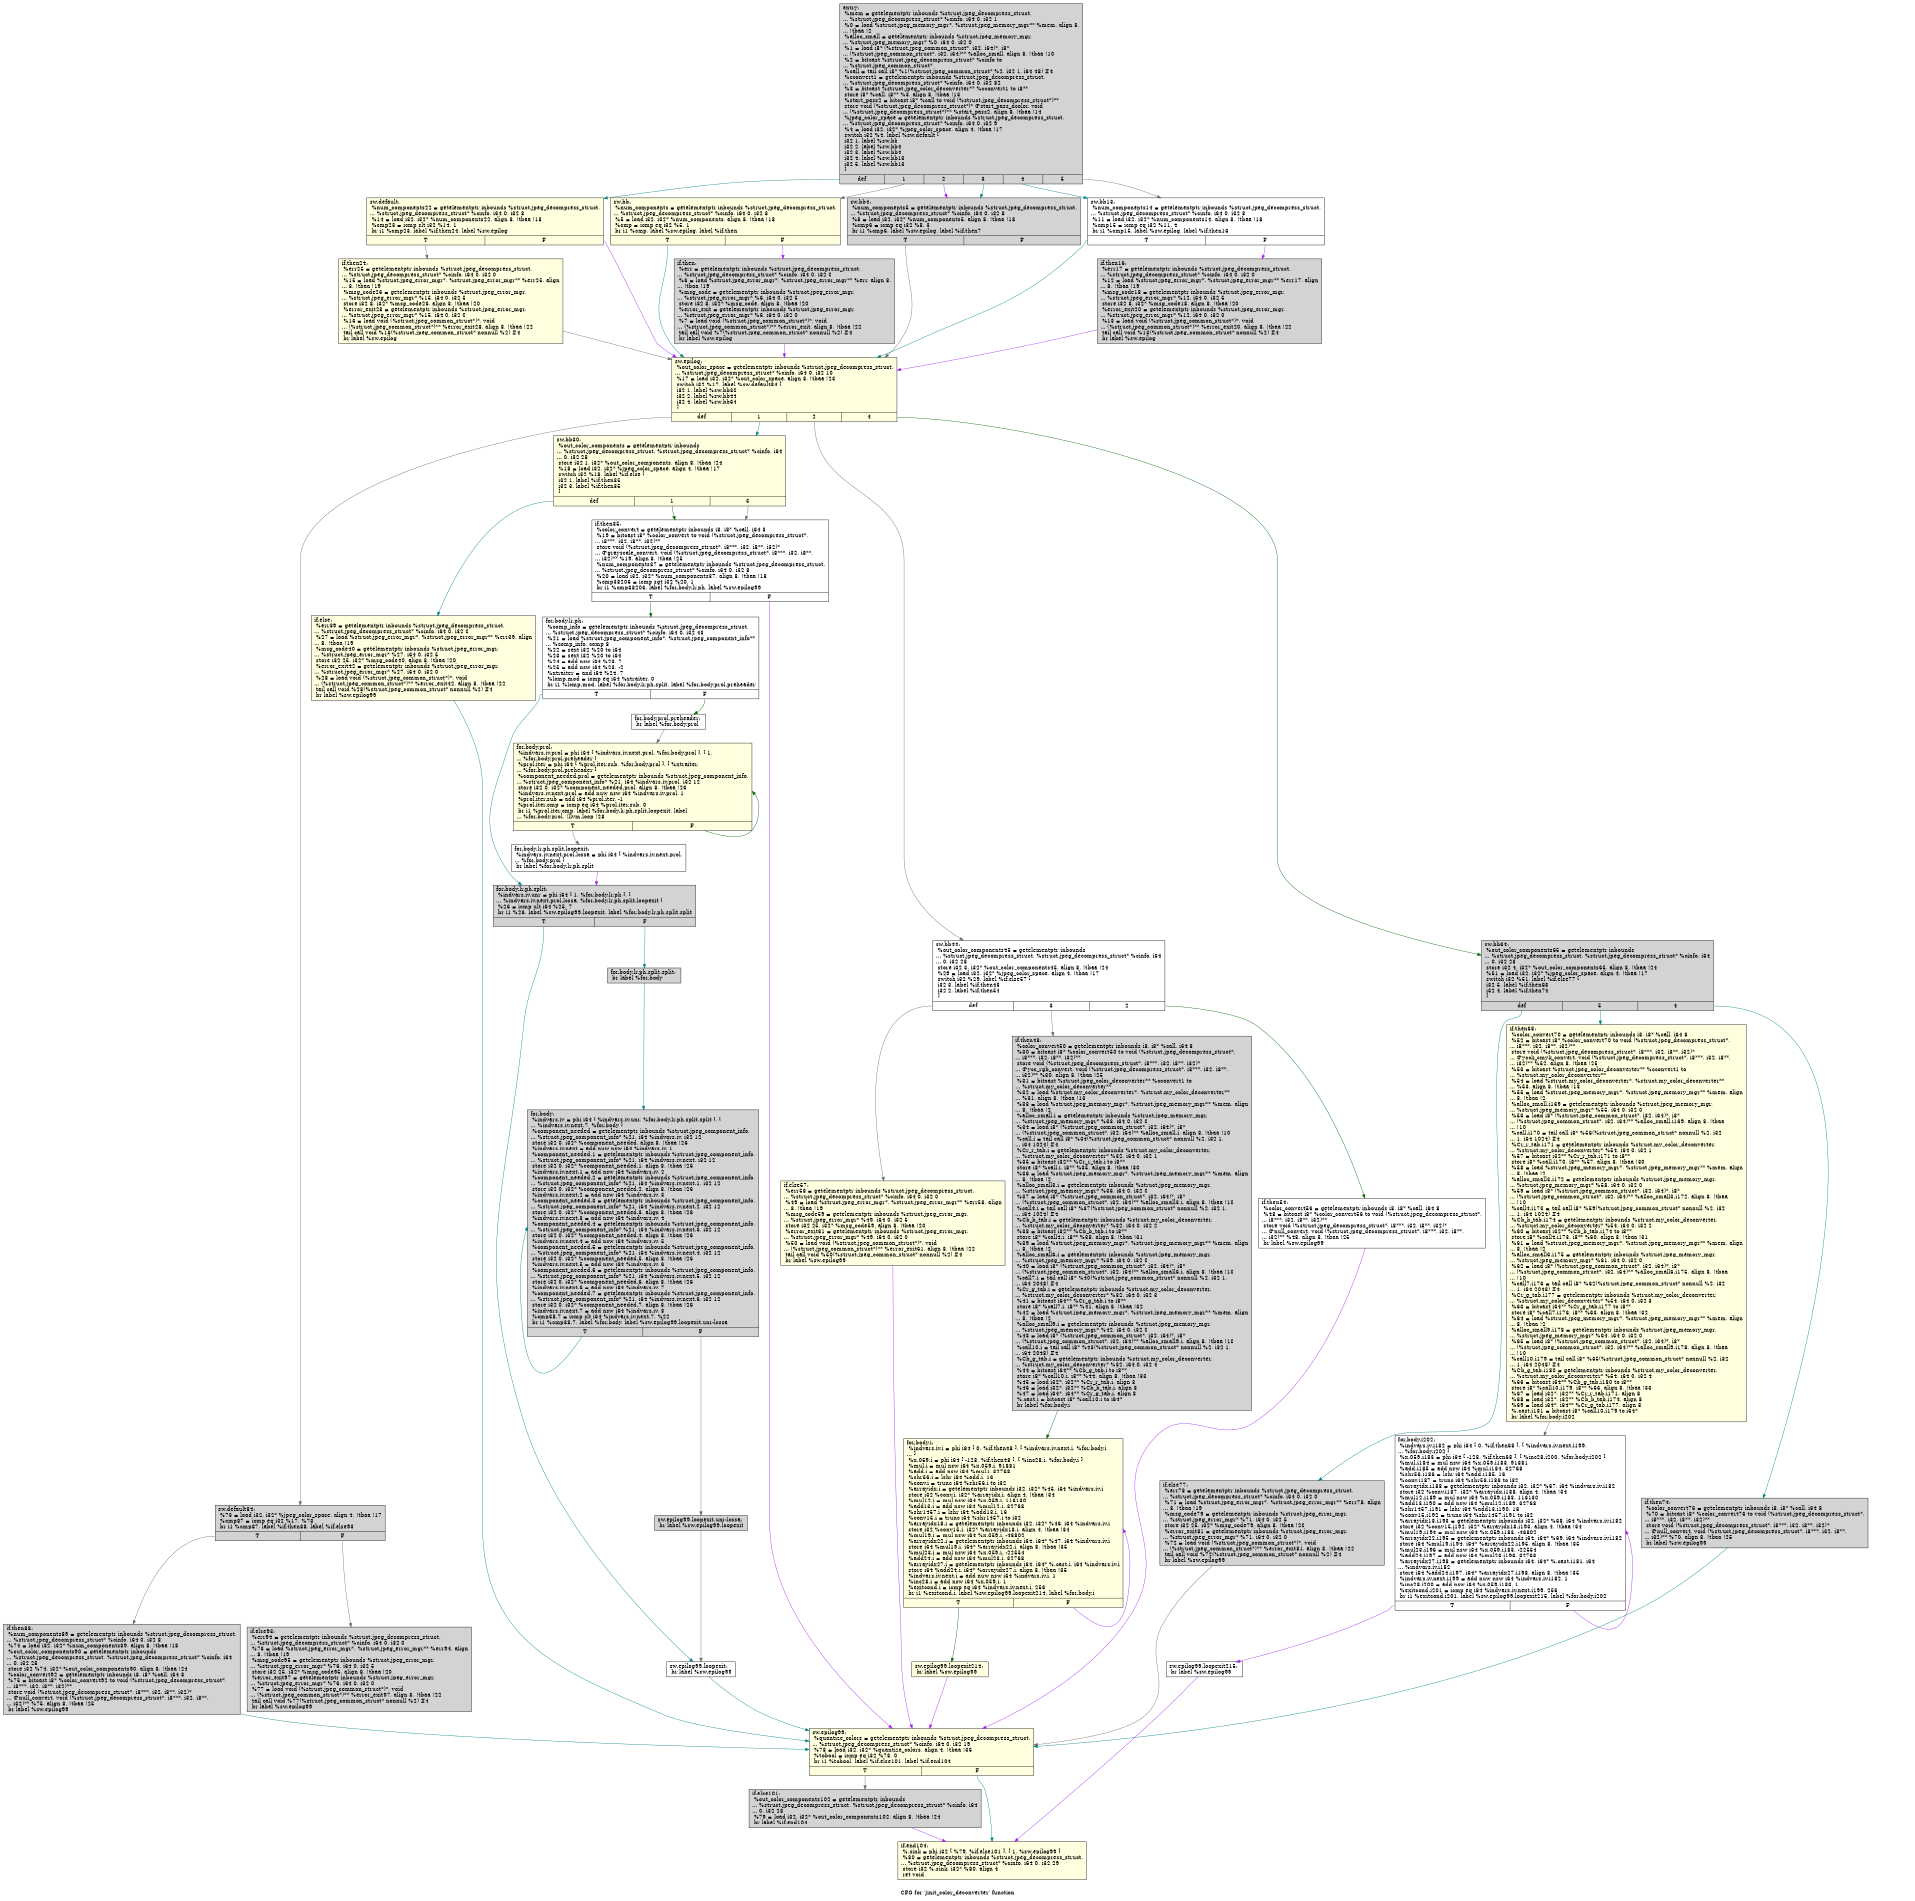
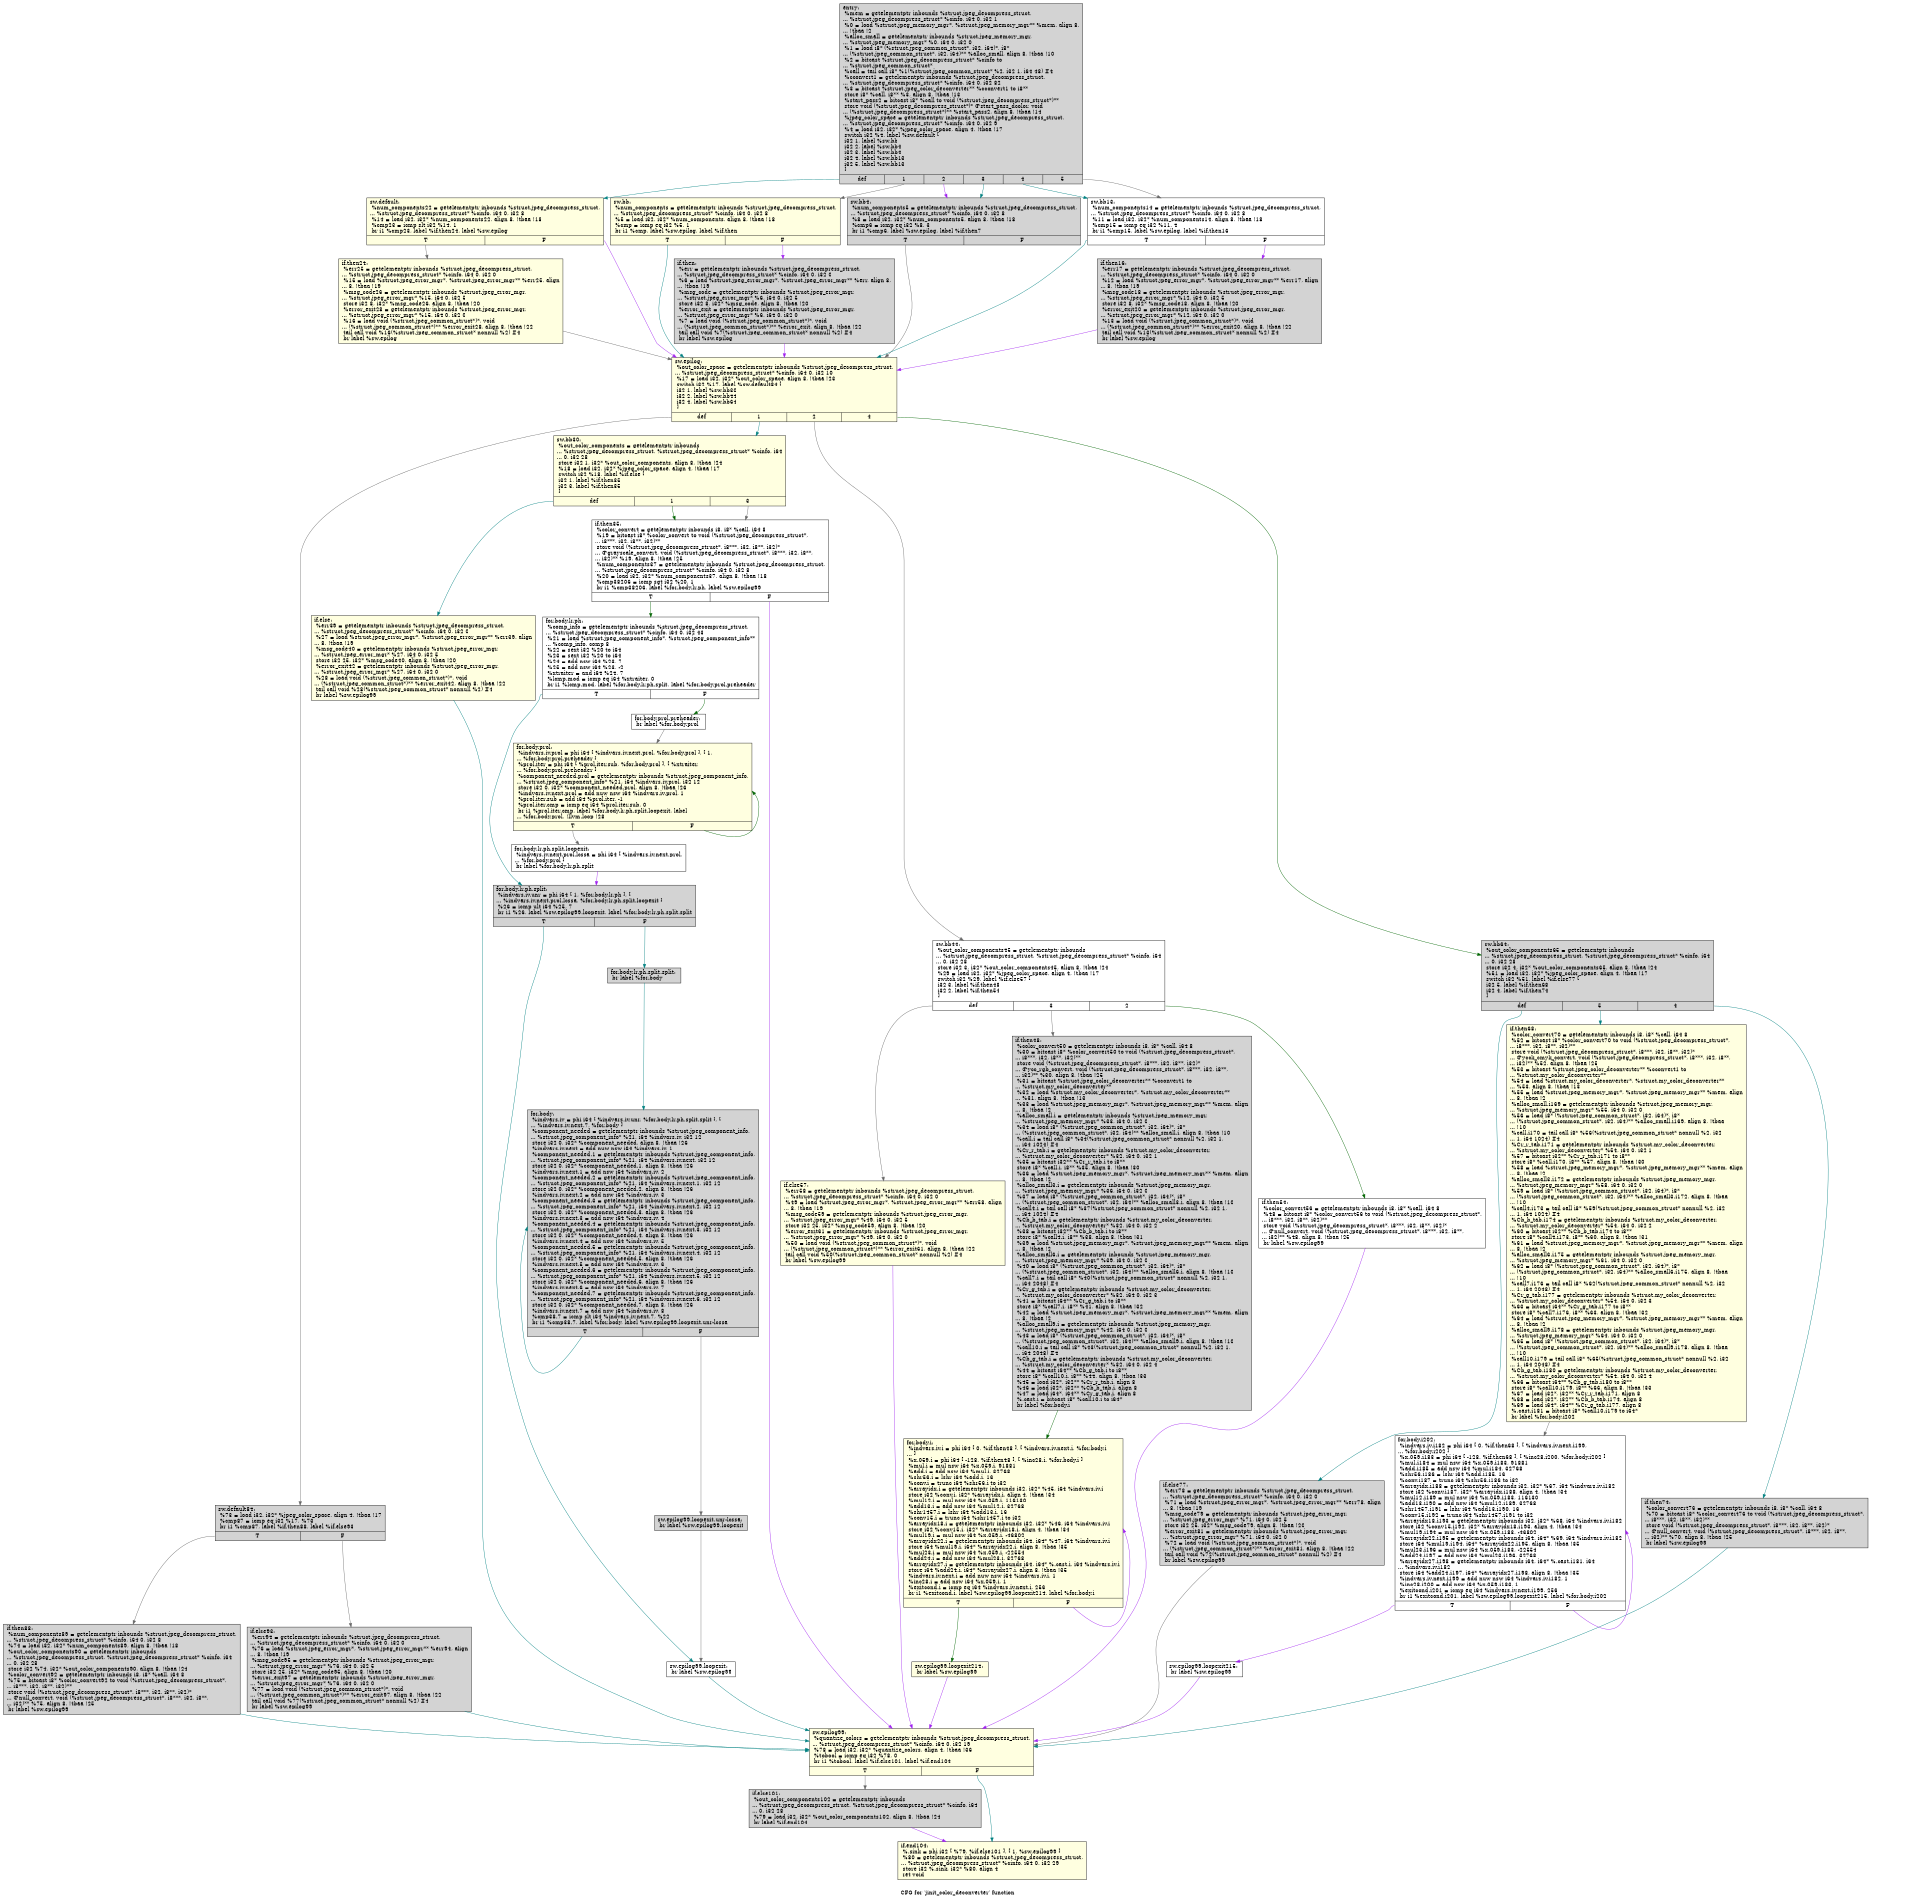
edge "if.else93:" -> "sw.epilog99:": added
edge "sw.epilog99.loopexit215:" -> "if.end104:": now "sw.epilog99.loopexit215:" -> "sw.epilog99:"
